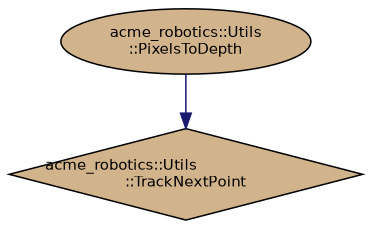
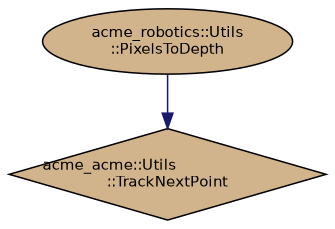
node "acme_robotics::Utils ::TrackNextPoint": label "acme_robotics::Utils ::TrackNextPoint" -> "acme_acme::Utils ::TrackNextPoint"
